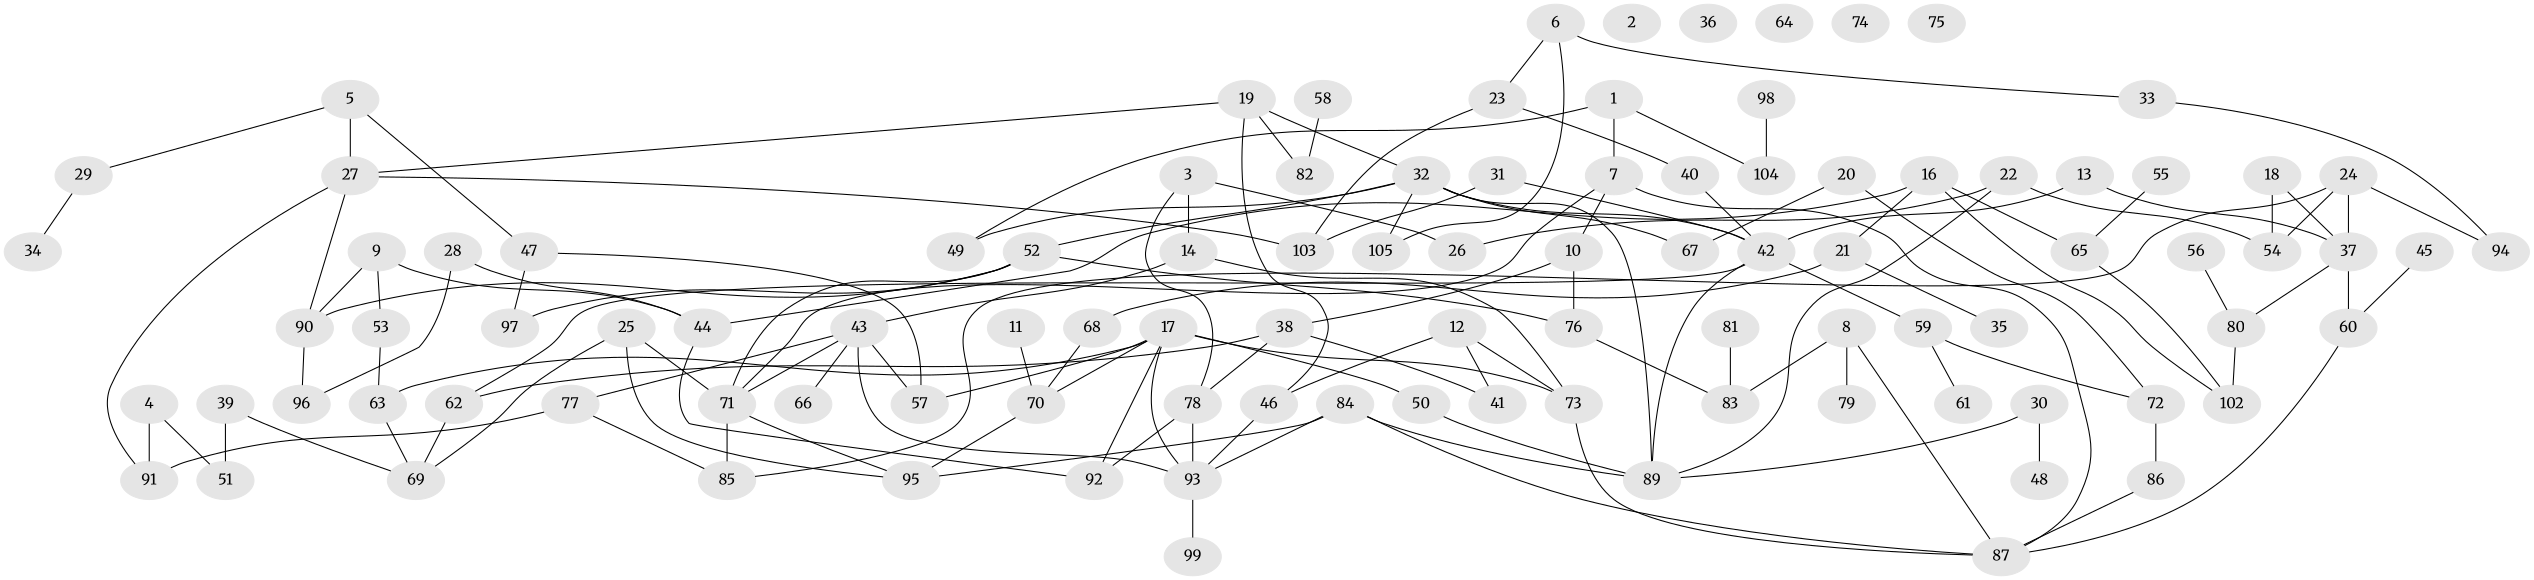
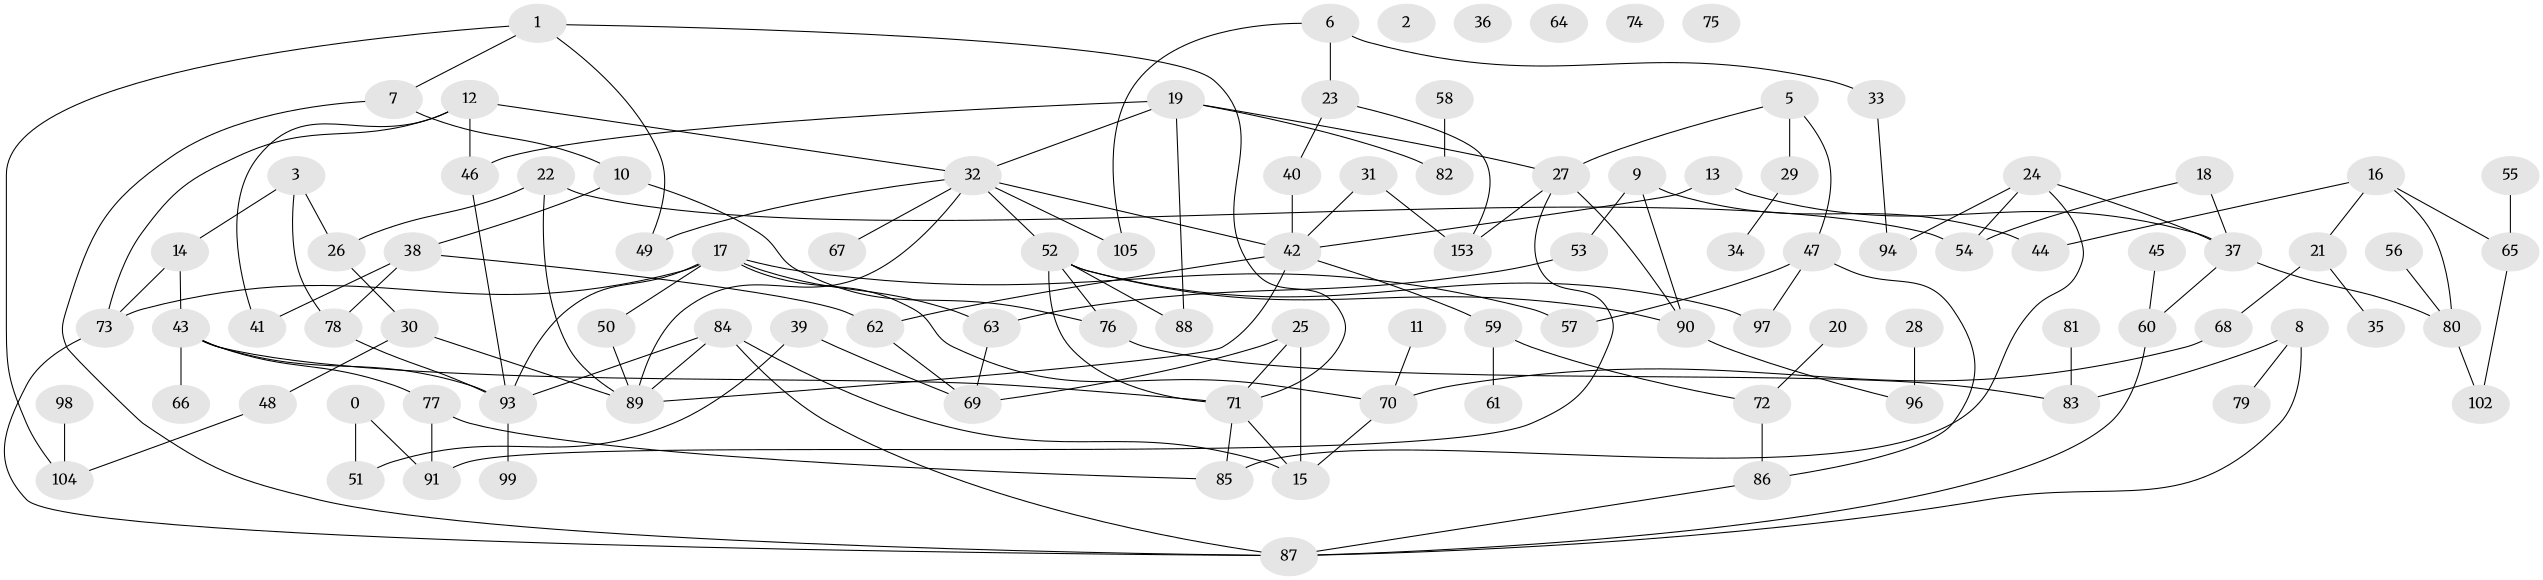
edge "12" -- "32": added
edge "20" -- "67": removed
node "103": label "103" -> "153"
edge "28" -- "44": removed
edge "16" -- "102": now "16" -- "80"
edge "7" -- "71": now "1" -- "71"
edge "26" -- "30": added
node "88": added
edge "43" -- "57": removed
edge "47" -- "86": added
node "4": label "4" -> "0"
edge "48" -- "104": added
node "95": label "95" -> "15"
node "92": removed
